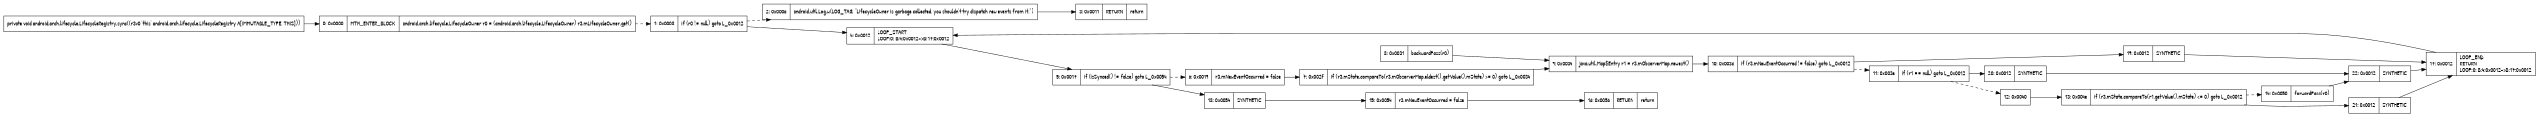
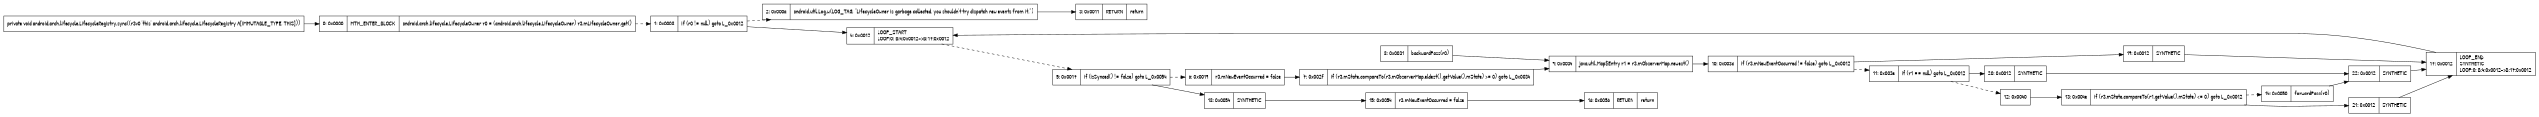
edge "4: 0x0012" -> "5: 0x0017": style solid -> dashed
node "17: 0x0012": text "RETURN" -> "SYNTHETIC"
